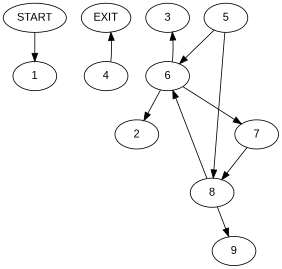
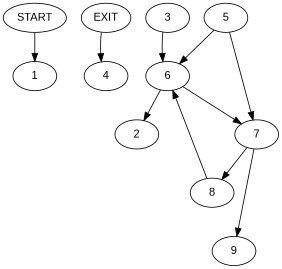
edge "4" -> "EXIT": reversed
edge "6" -> "3": reversed
edge "5" -> "8": now "5" -> "7"
edge "8" -> "9": now "7" -> "9"
